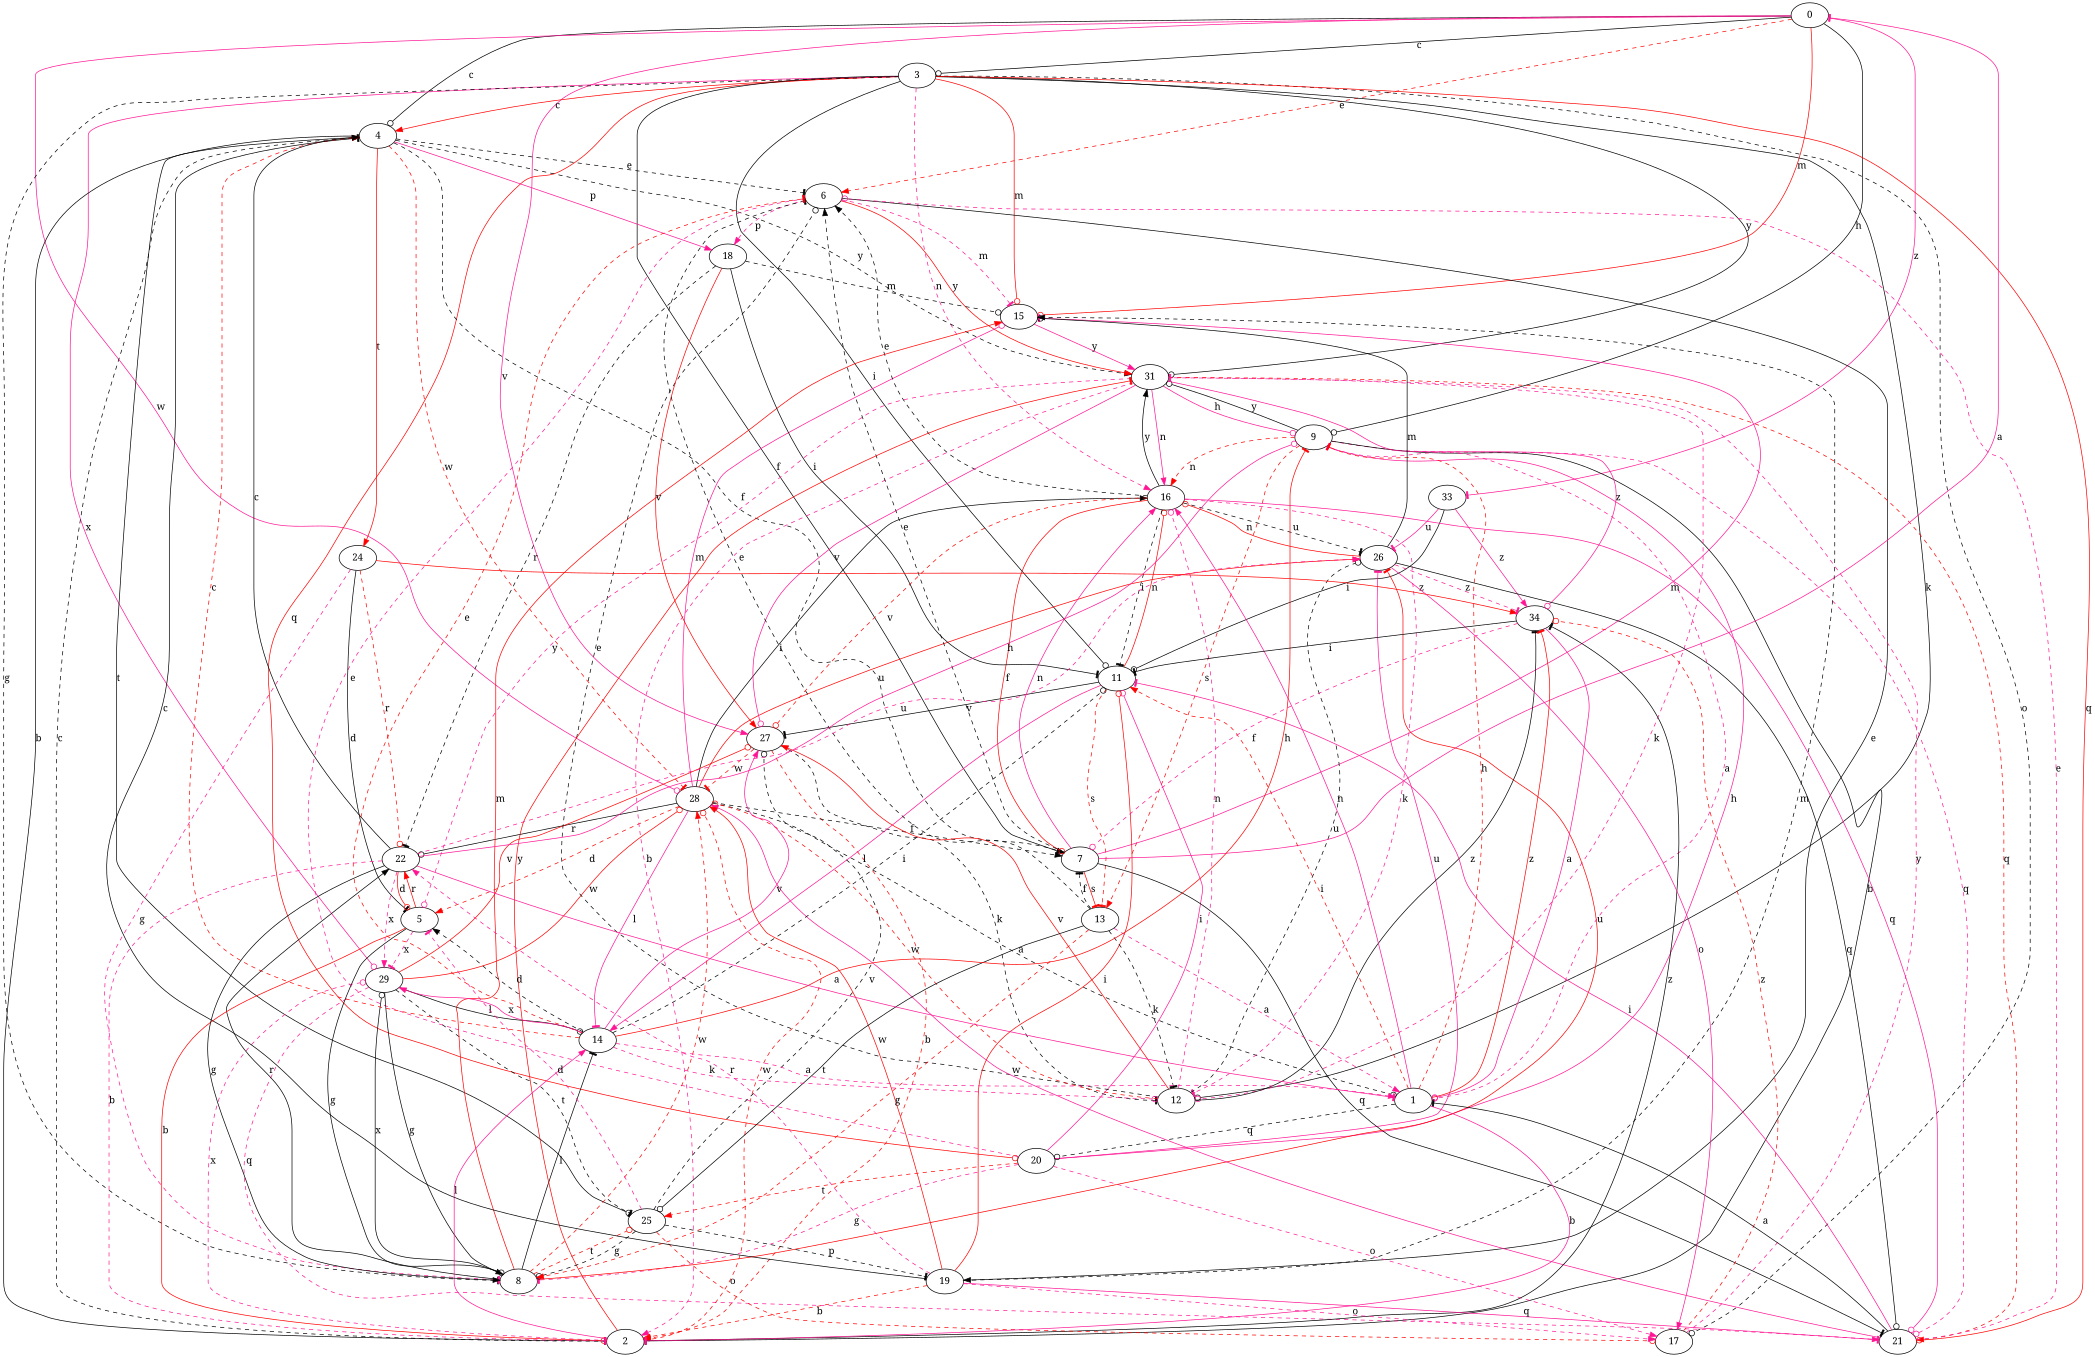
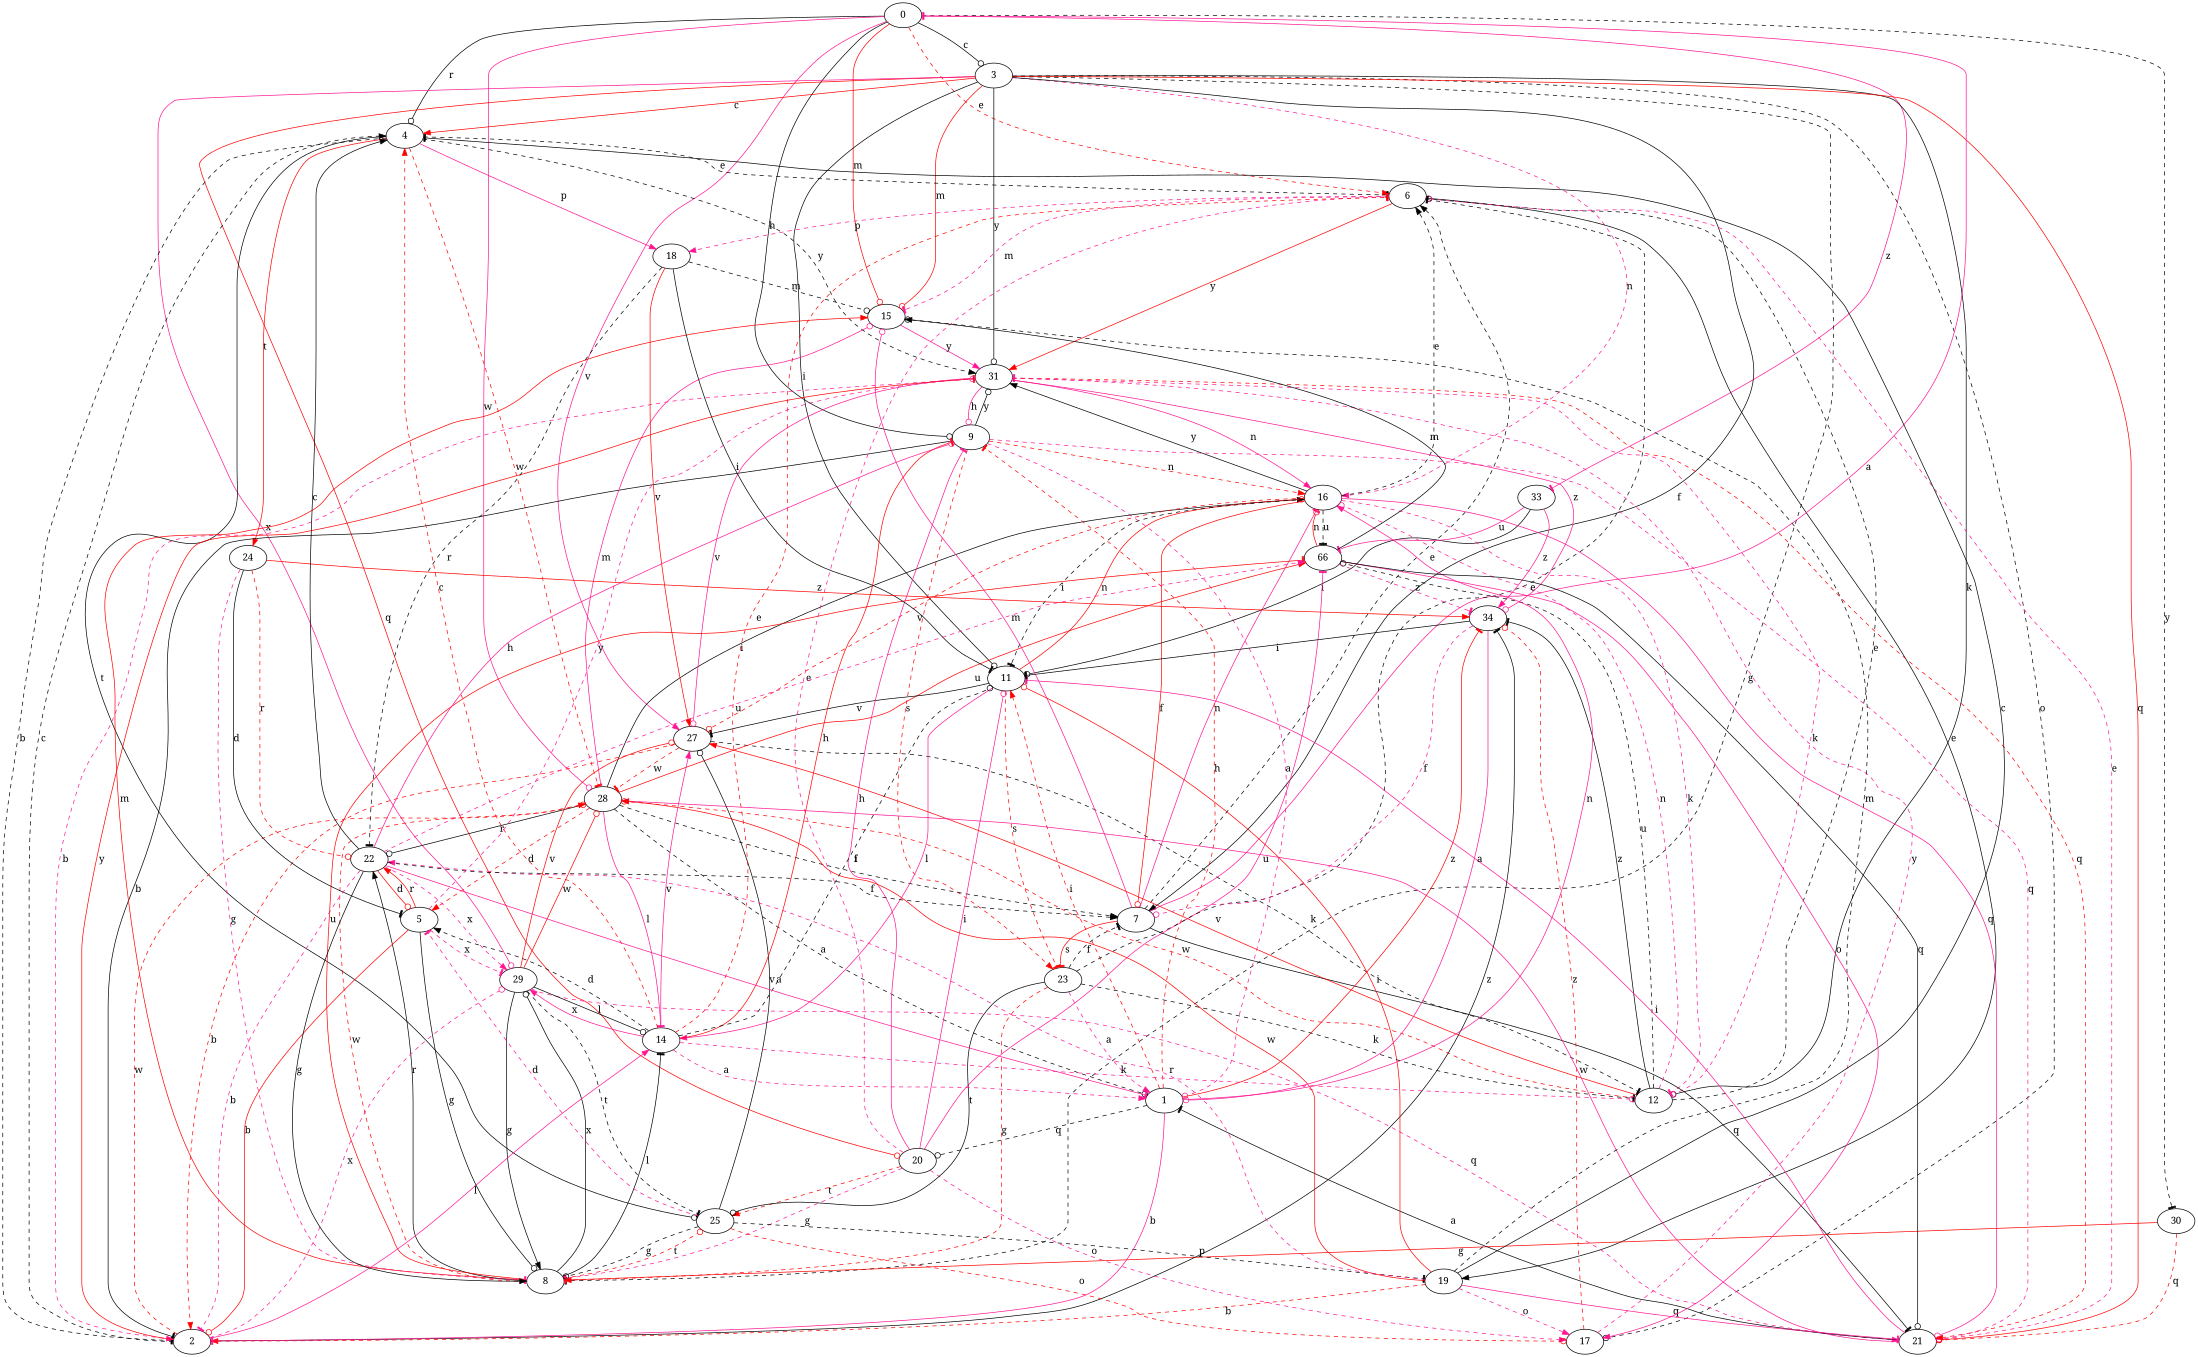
edge "0" -> "4": label "c" -> "r"
edge "7" -> "15": arrowhead tee -> odot
edge "4" -> "7": now "22" -> "7"
edge "31" -> "5": reversed
node "26": label "26" -> "66"
edge "7" -> "16": arrowhead normal -> tee
edge "4" -> "2": style solid -> dashed
node "13": label "13" -> "23"
edge "25" -> "27": style dashed -> solid
node "30": added
